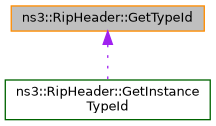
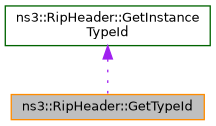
edge "ns3::RipHeader::GetInstance TypeId" -> "ns3::RipHeader::GetTypeId": reversed
